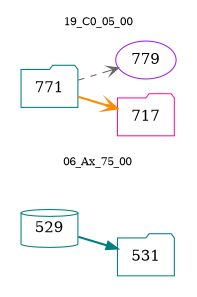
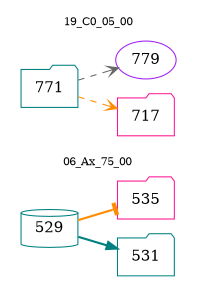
edge "771" -> "717": style bold -> dashed
node "535": added
